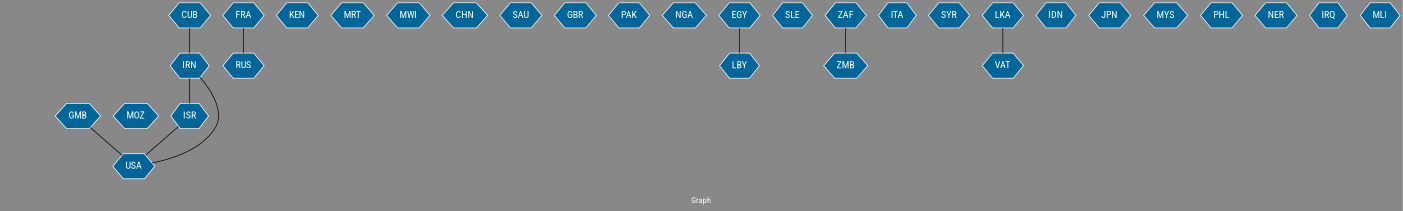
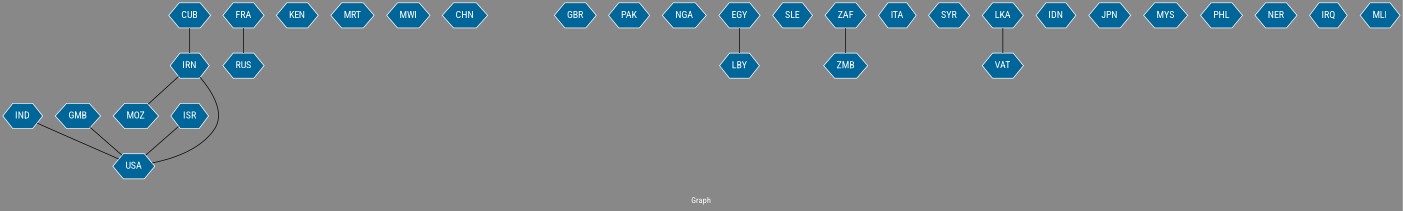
node "SAU": removed
edge "IRN" -- "ISR": now "IRN" -- "MOZ"
node "IND": added
